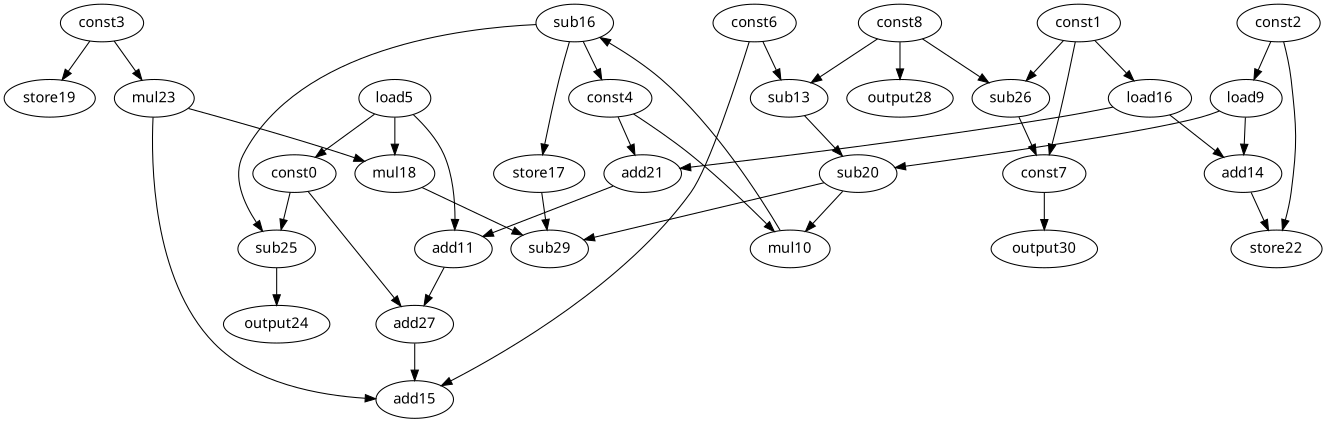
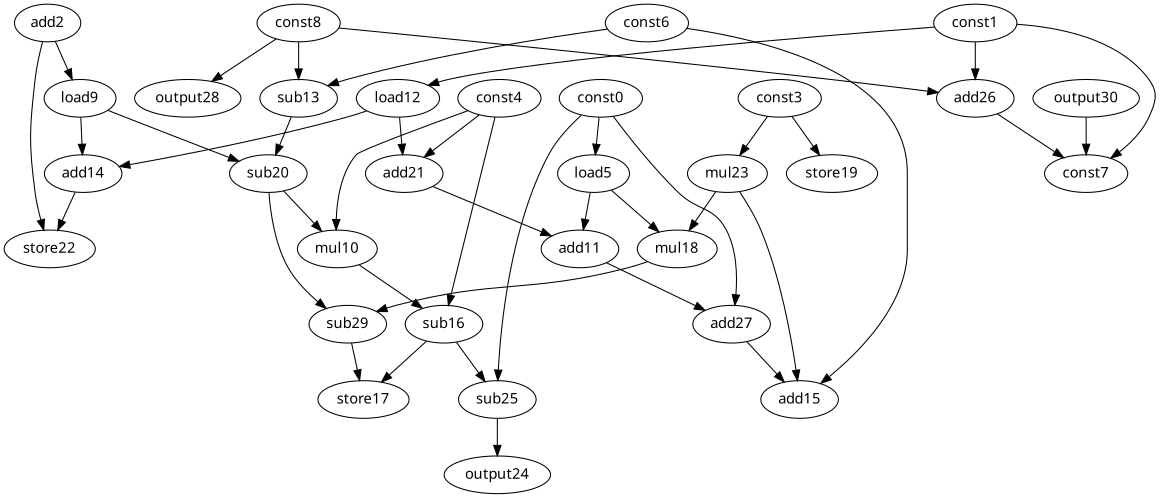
node "const2": label "const2" -> "add2"
edge "sub16" -> "const4": reversed
node "sub26": label "sub26" -> "add26"
node "load16": label "load16" -> "load12"
edge "load5" -> "const0": reversed
edge "store17" -> "sub29": reversed
edge "const7" -> "output30": reversed
